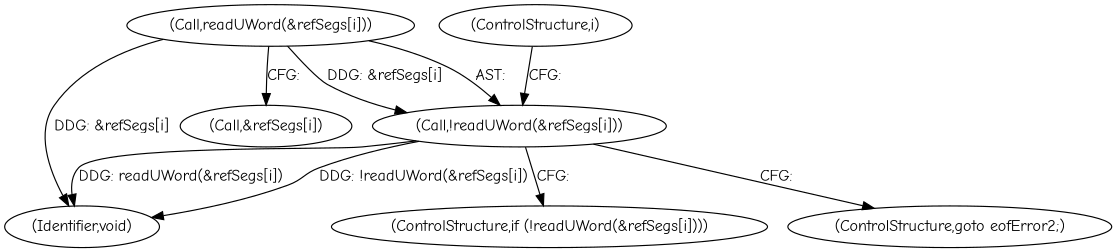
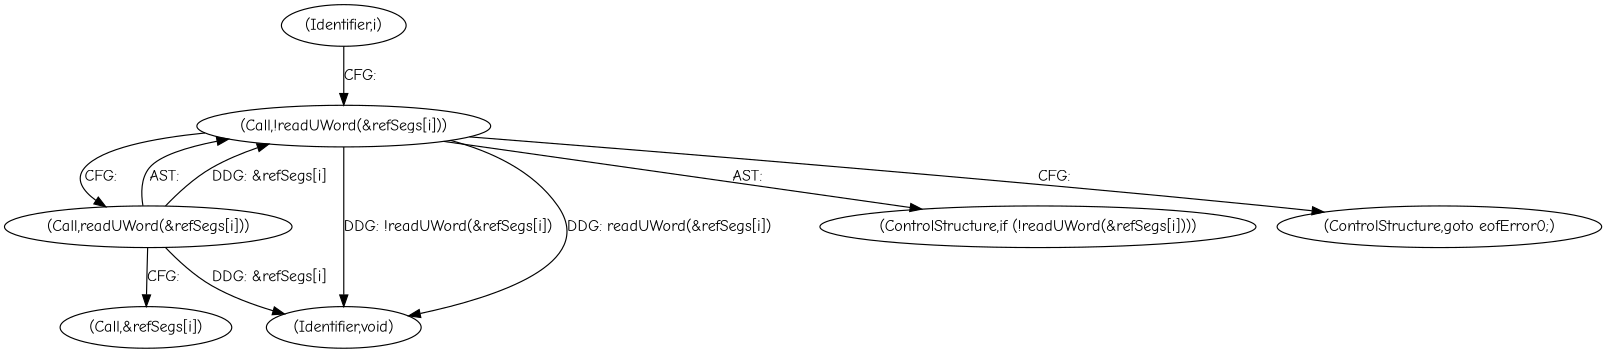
node "(ControlStructure,i)": label "(ControlStructure,i)" -> "(Identifier,i)"
edge "(Call,!readUWord(&refSegs[i]))" -> "(Call,readUWord(&refSegs[i]))": added, label "CFG:"
edge "(Call,!readUWord(&refSegs[i]))" -> "(ControlStructure,if (!readUWord(&refSegs[i])))": label "CFG: " -> "AST: "
node "(ControlStructure,goto eofError2;)": label "(ControlStructure,goto eofError2;)" -> "(ControlStructure,goto eofError0;)"
